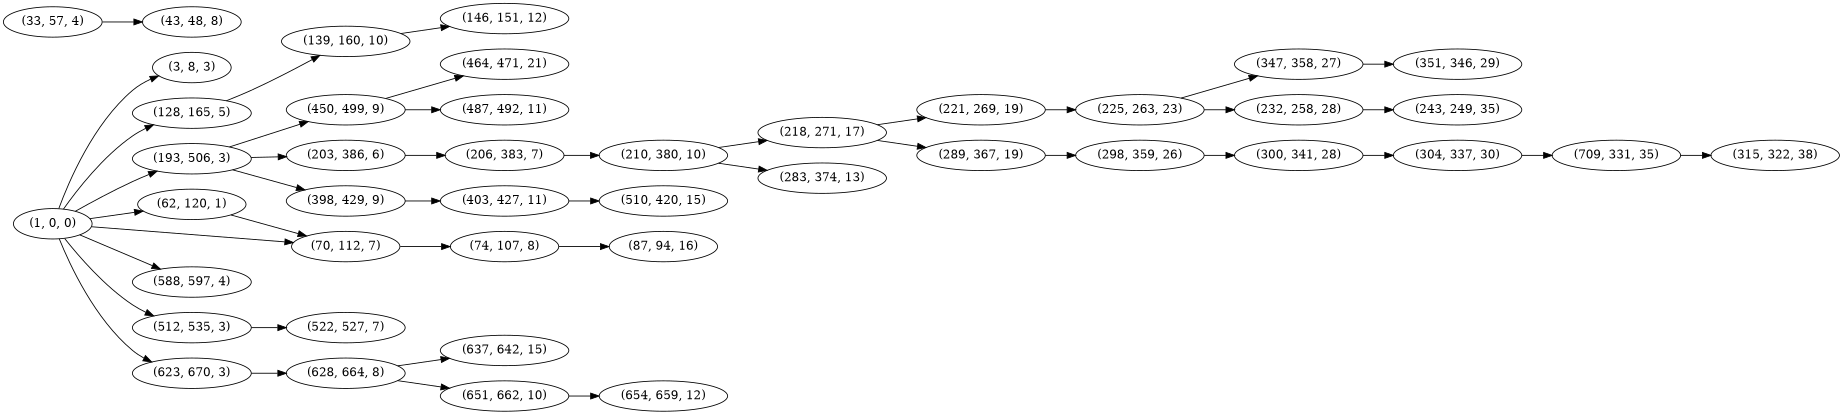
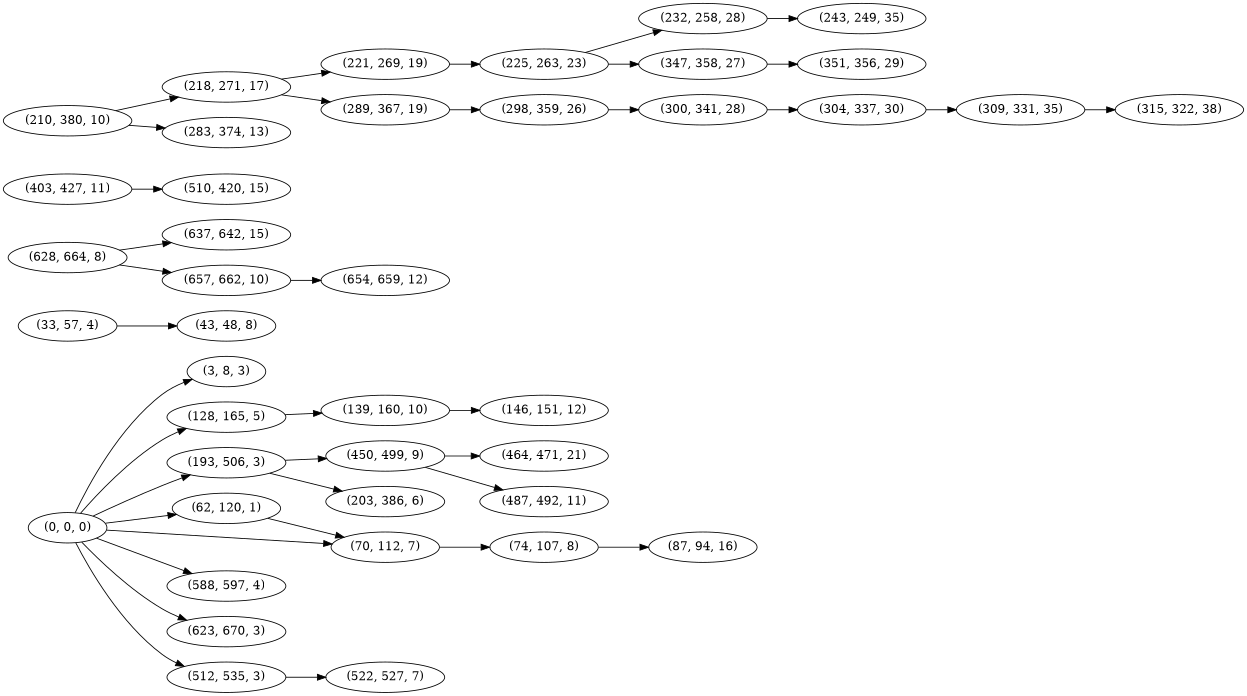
node "(351, 346, 29)": label "(351, 346, 29)" -> "(351, 356, 29)"
node "(206, 383, 7)": removed
node "(709, 331, 35)": label "(709, 331, 35)" -> "(309, 331, 35)"
node "(398, 429, 9)": removed
node "(1, 0, 0)": label "(1, 0, 0)" -> "(0, 0, 0)"
edge "(623, 670, 3)" -> "(628, 664, 8)": removed
node "(651, 662, 10)": label "(651, 662, 10)" -> "(657, 662, 10)"
